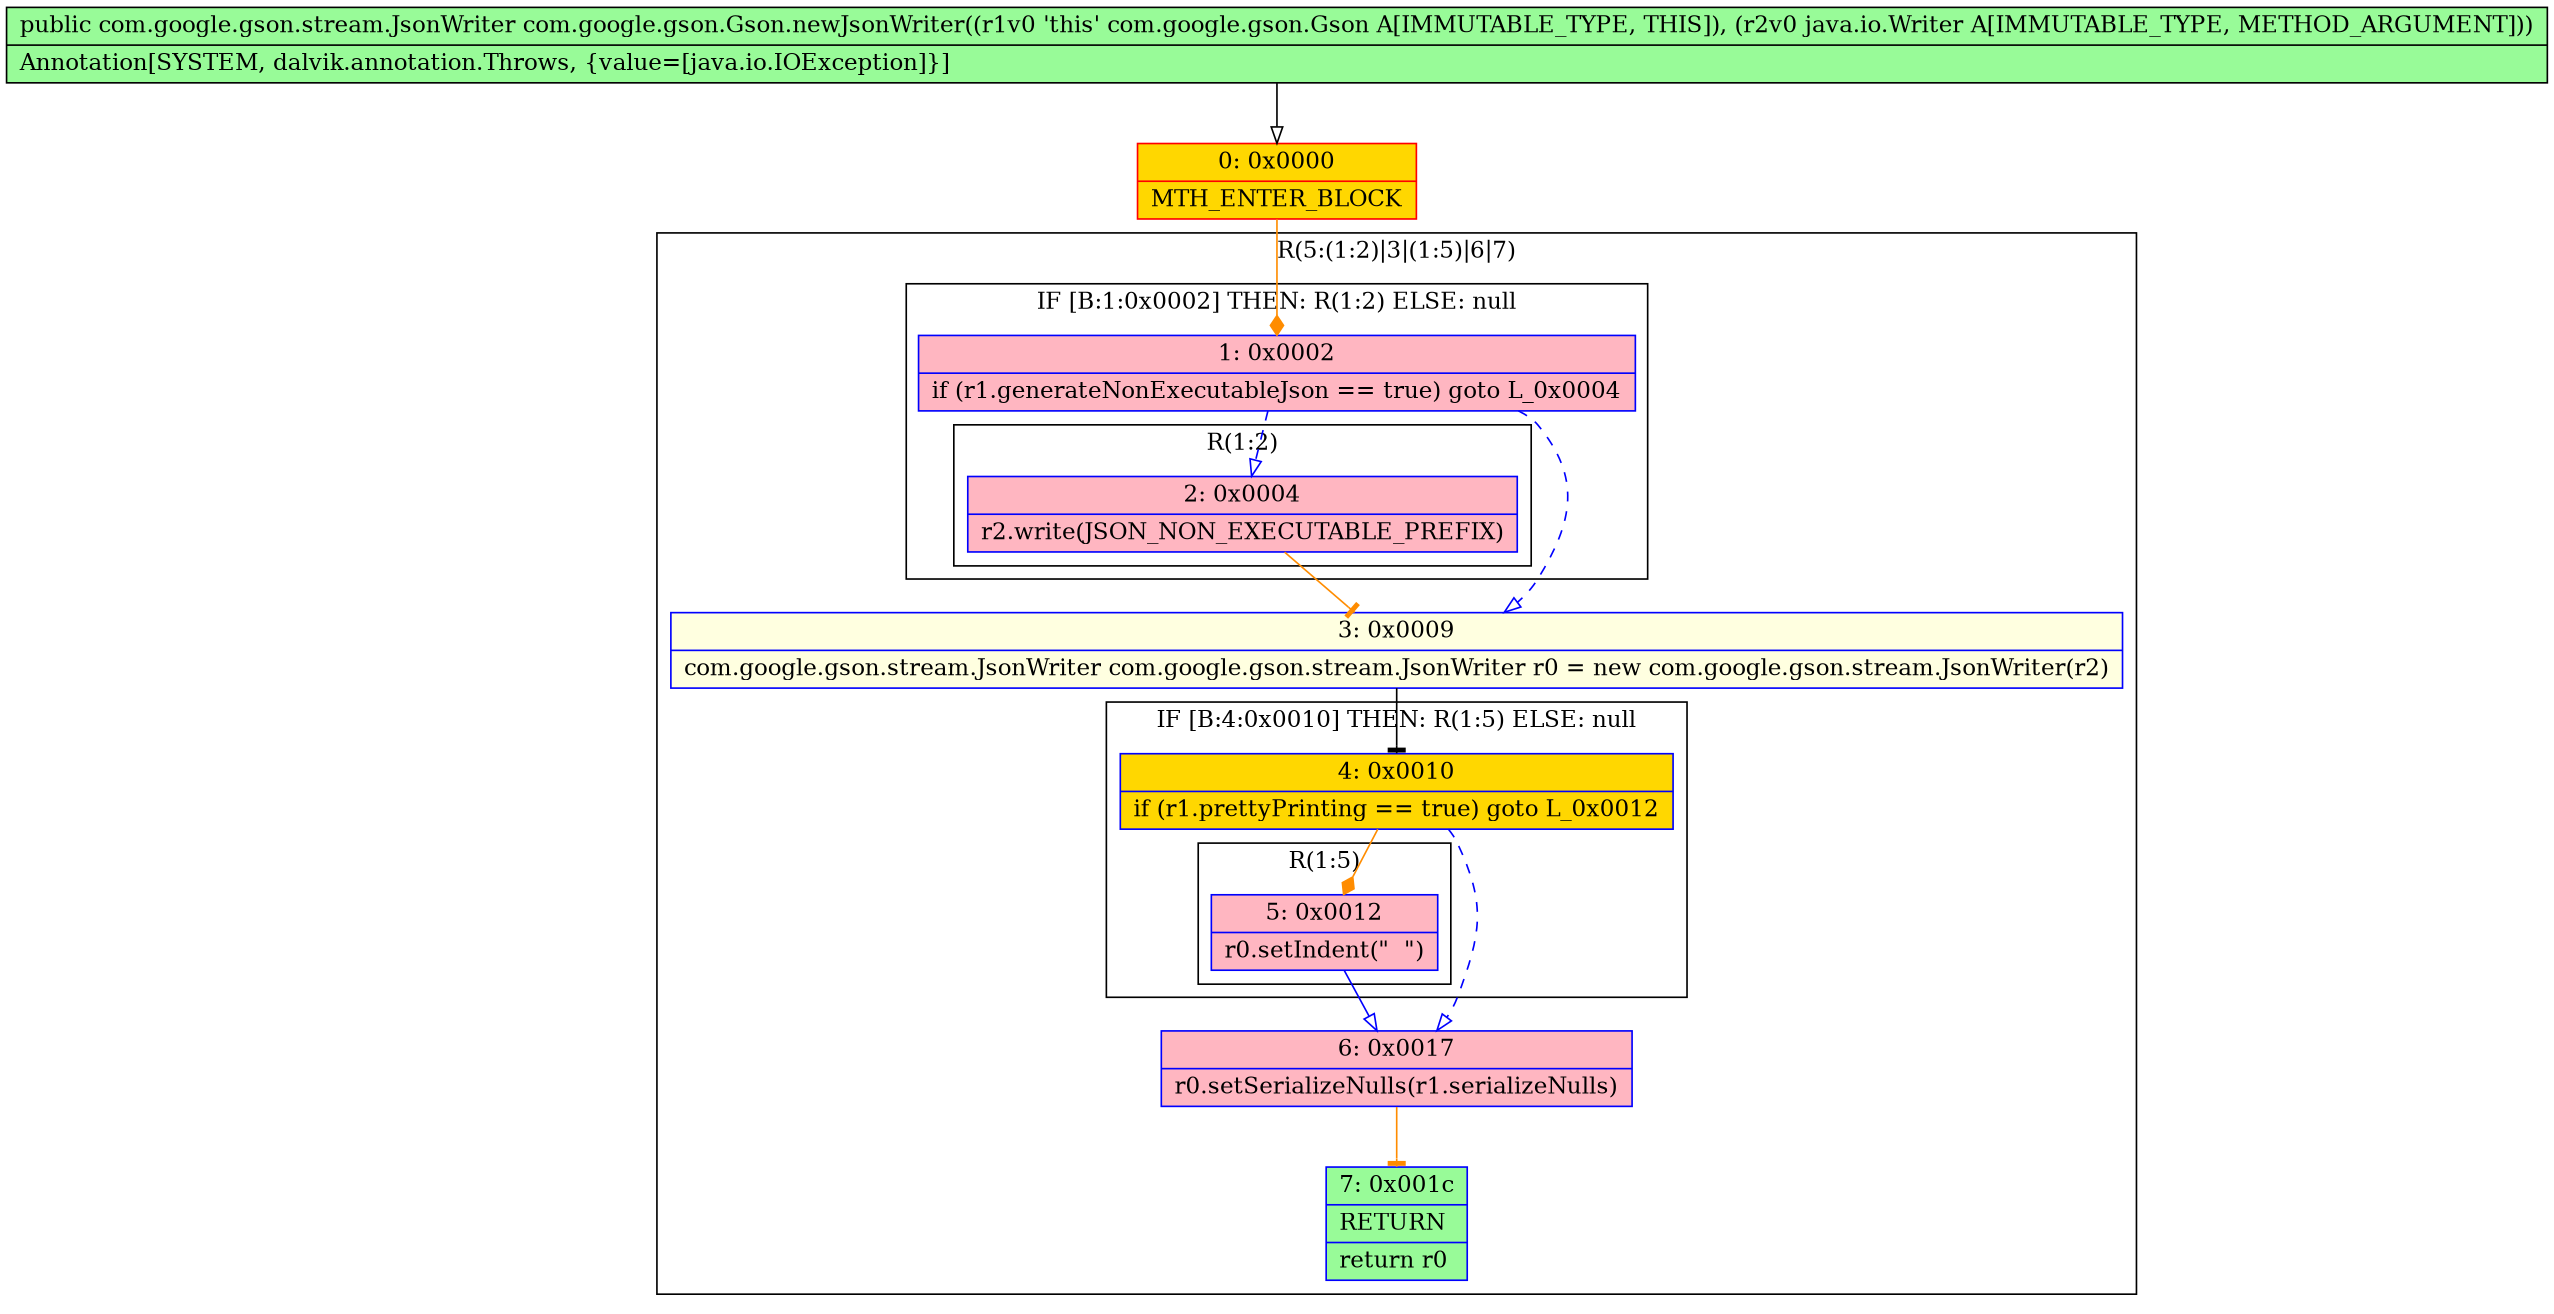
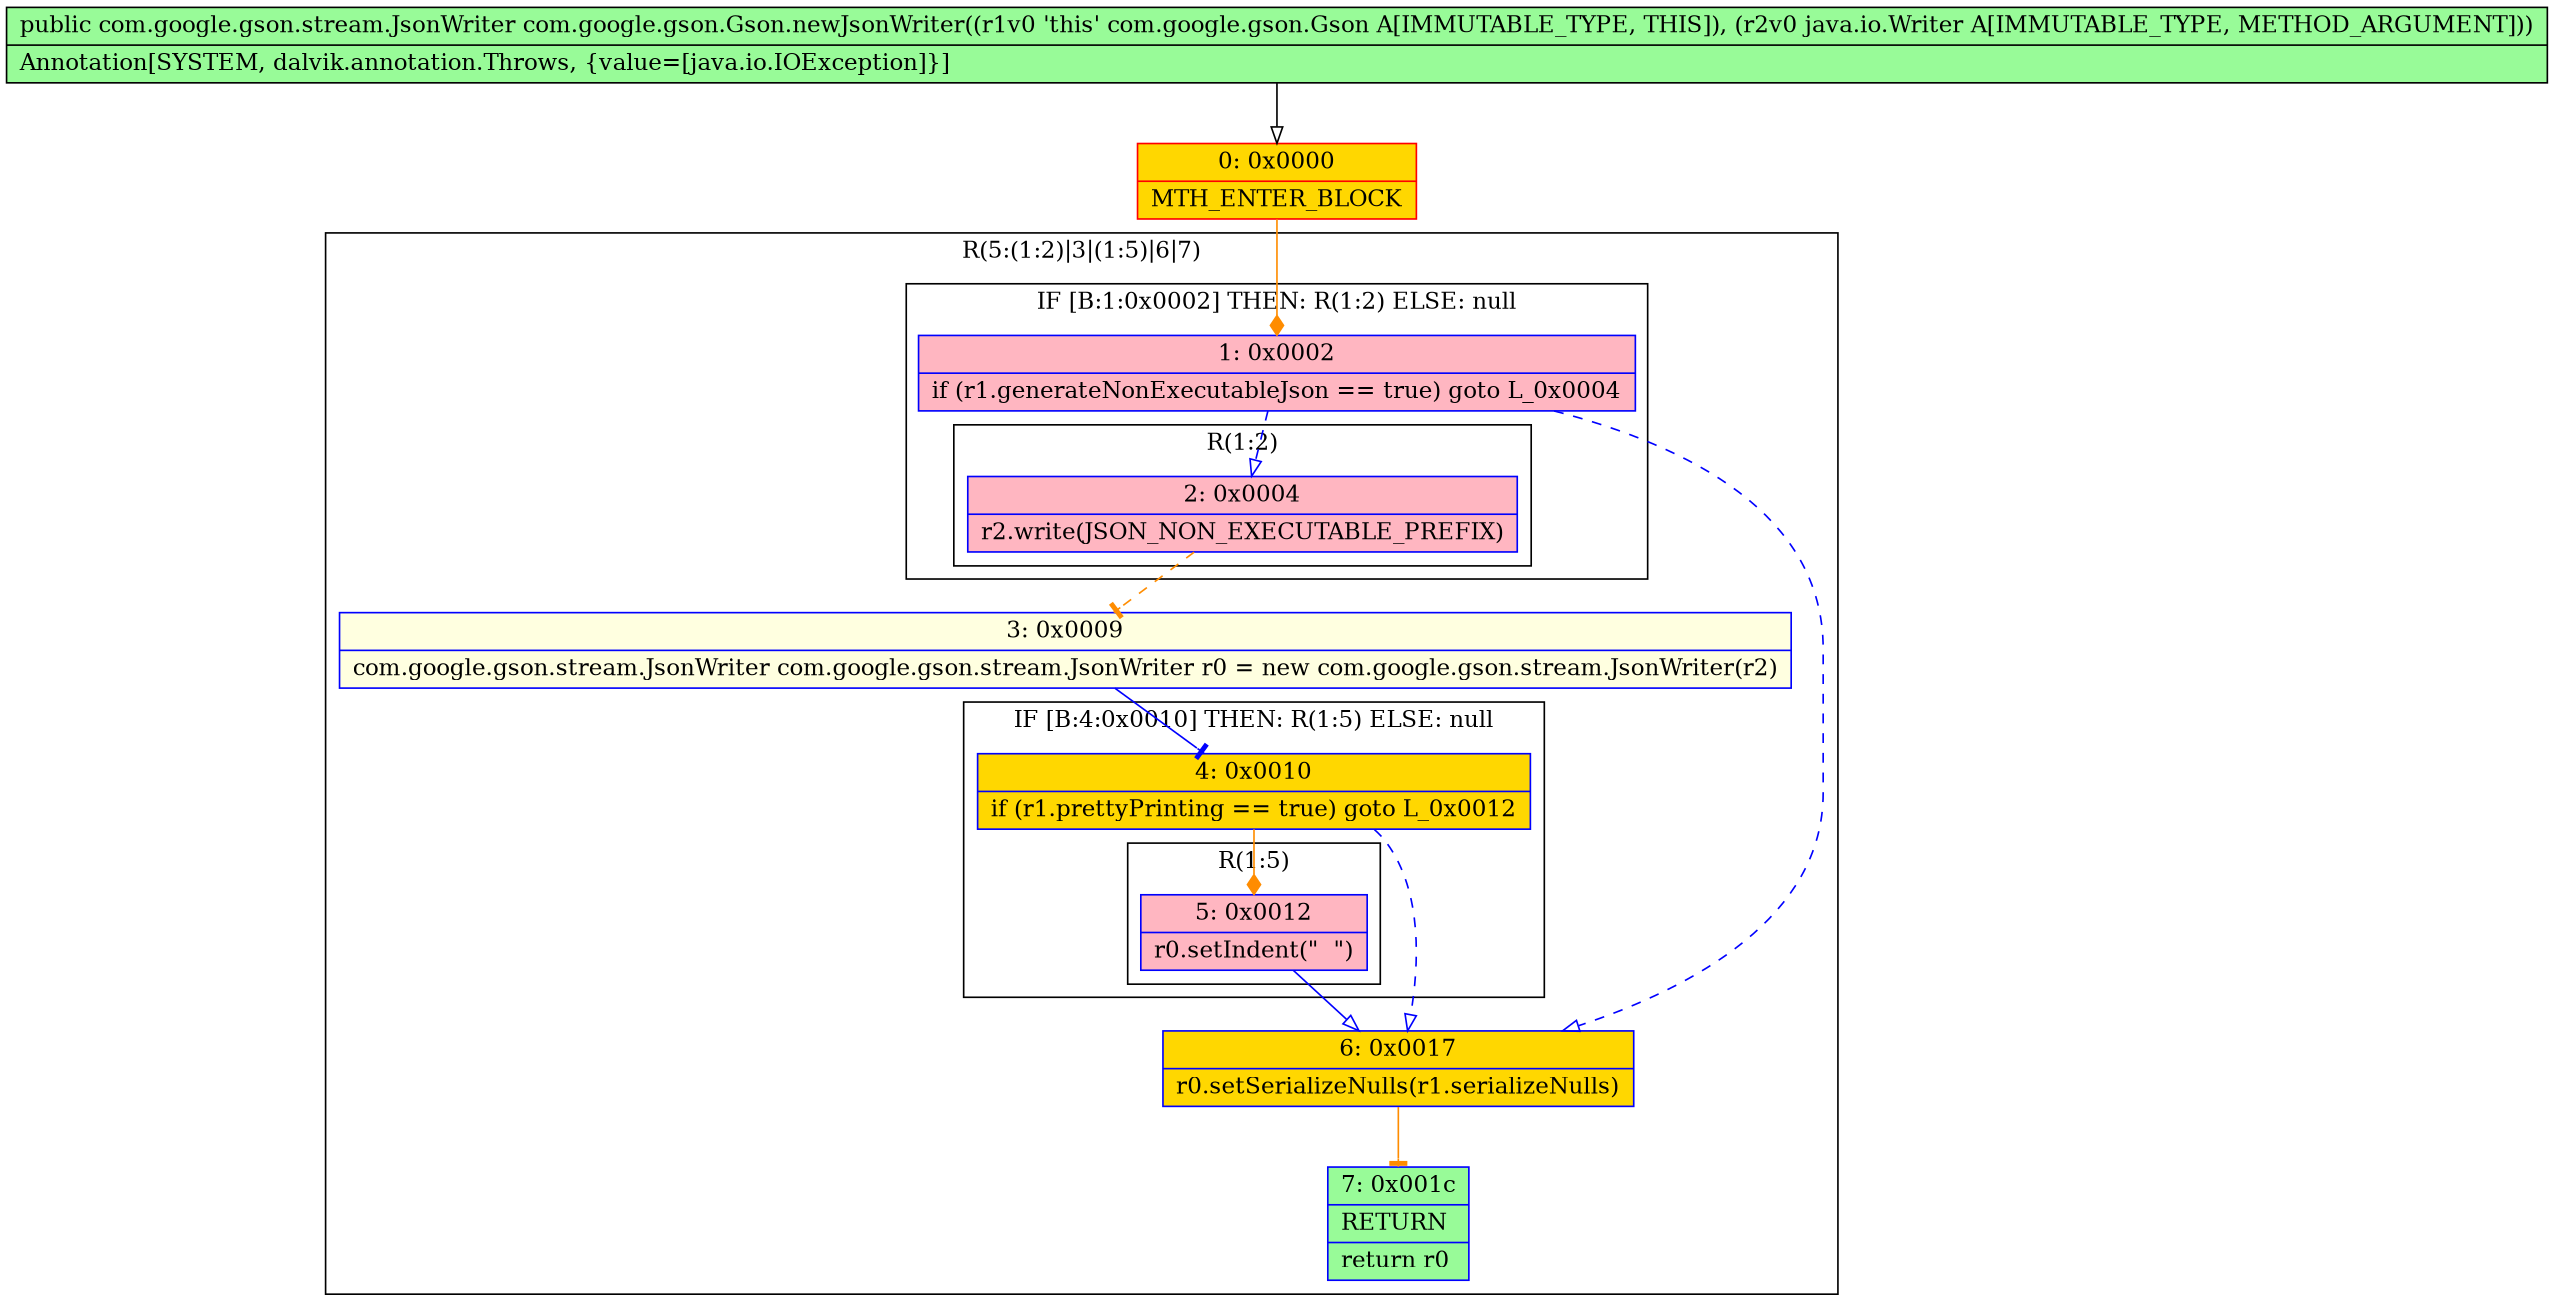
edge "1: 0x0002" -> "3: 0x0009": now "1: 0x0002" -> "6: 0x0017"
edge "2: 0x0004" -> "3: 0x0009": style solid -> dashed
edge "3: 0x0009" -> "4: 0x0010": color black -> blue
node "6: 0x0017": fillcolor lightpink -> gold
